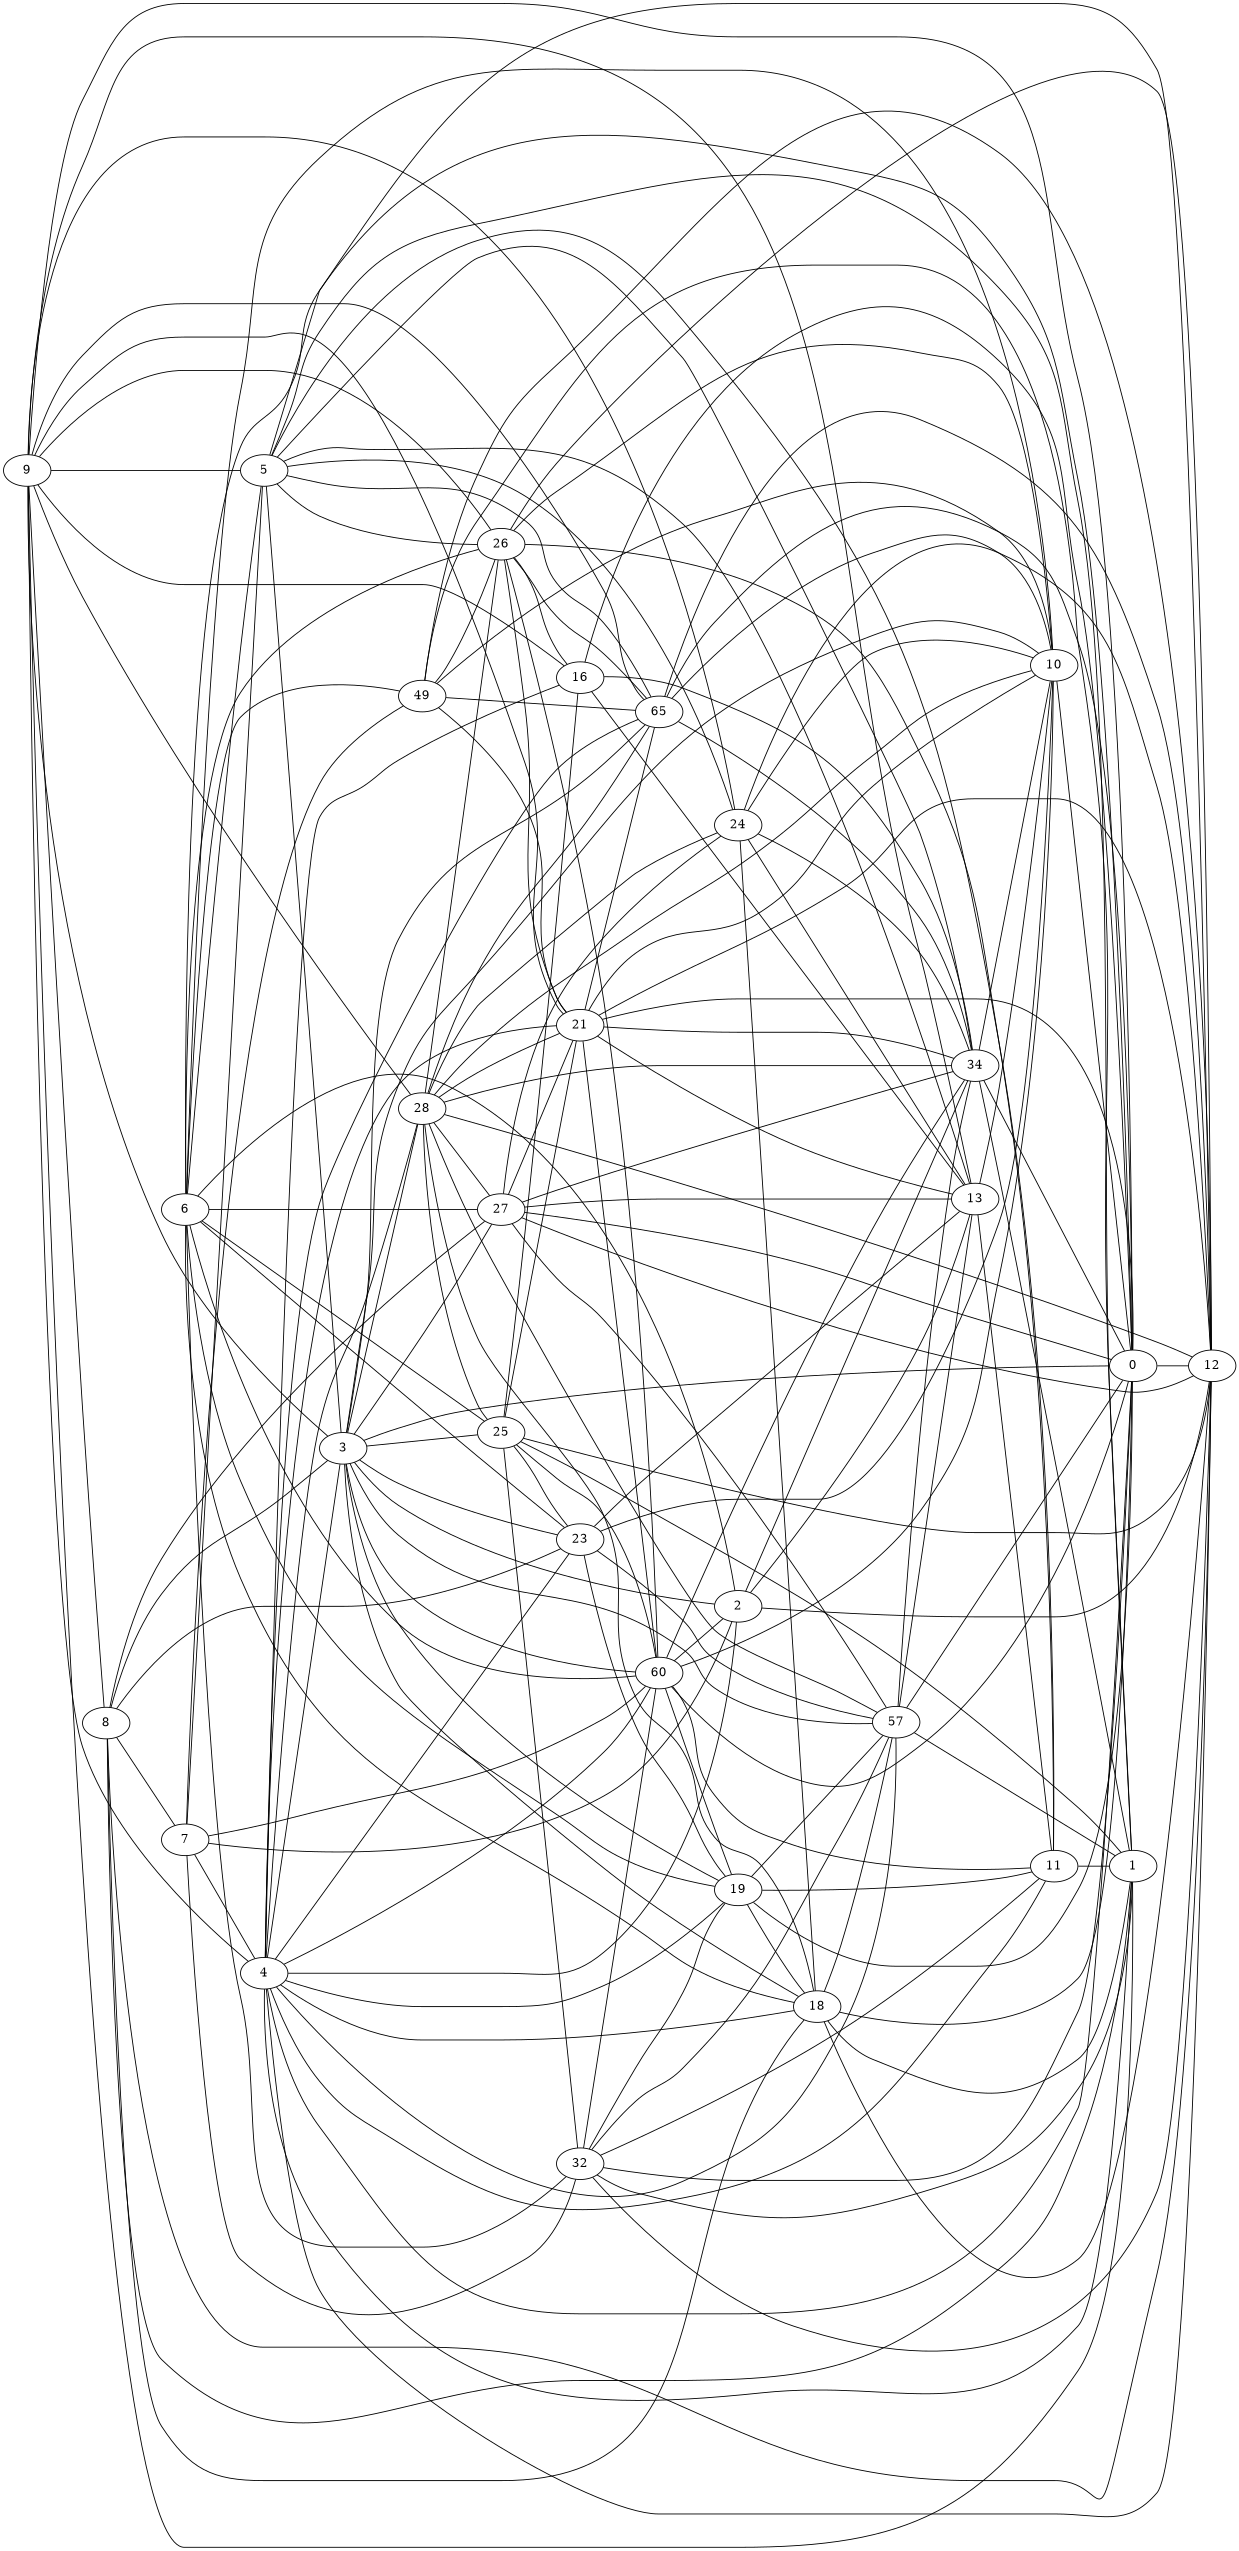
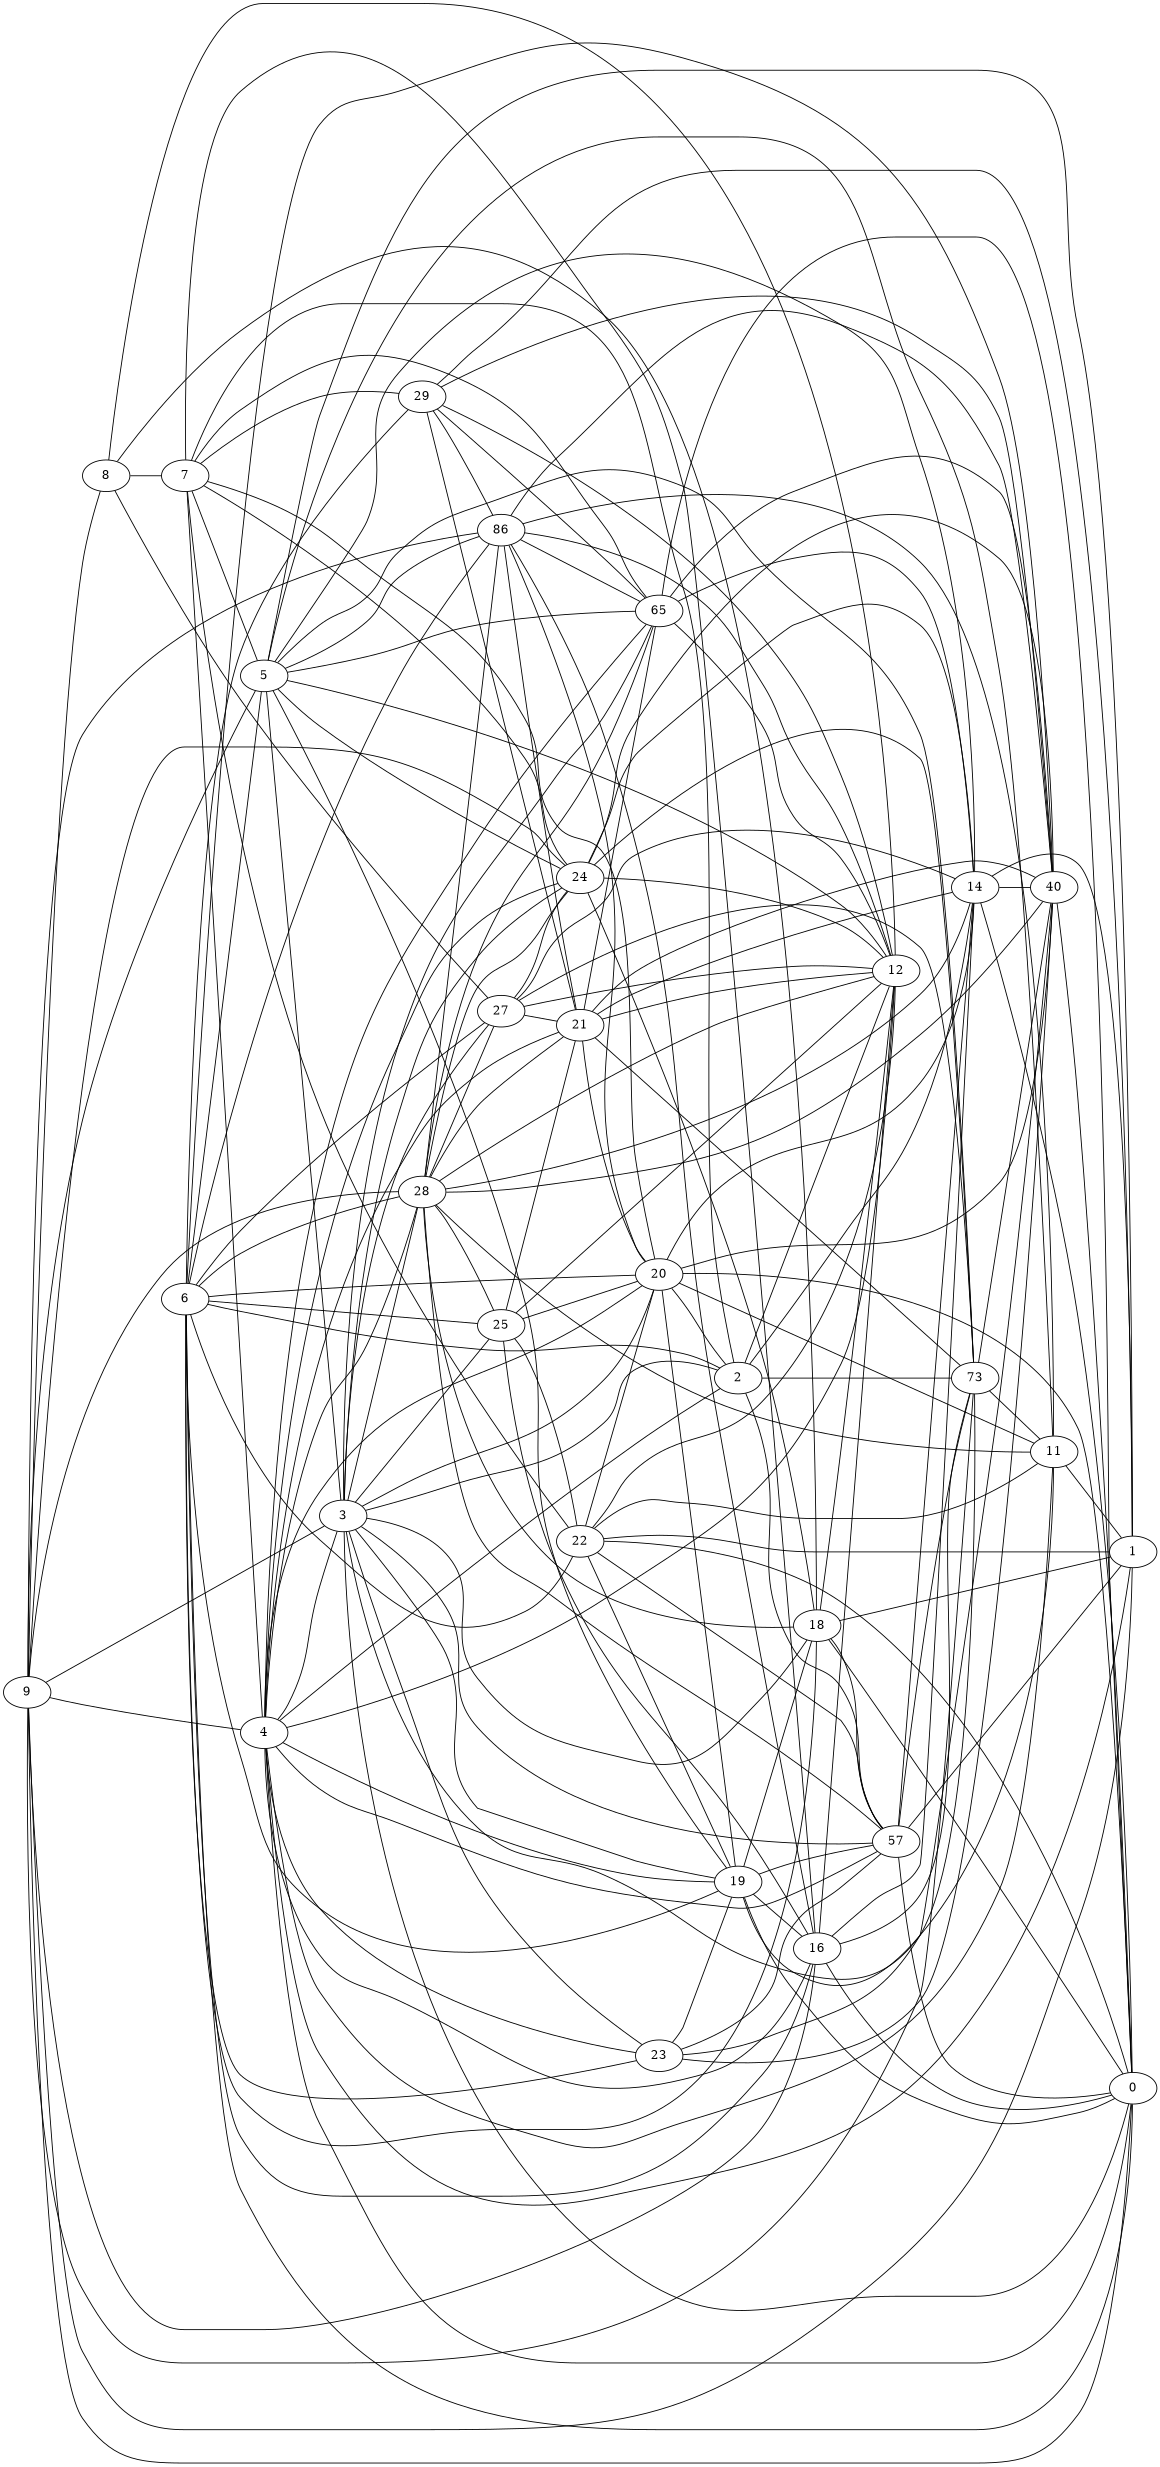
edge "9" -- "65": now "7" -- "65"
edge "9" -- "21": removed
node "26": label "26" -> "86"
edge "7" -- "24": added
node "10": label "10" -> "40"
edge "7" -- "16": added
node "49": label "49" -> "29"
edge "21" -- "0": removed
node "34": label "34" -> "14"
node "13": label "13" -> "73"
edge "28" -- "6": added
edge "5" -- "19": added
edge "27" -- "0": removed
edge "0" -- "12": now "16" -- "12"
edge "28" -- "11": added
edge "27" -- "57": now "2" -- "57"
edge "25" -- "23": removed
edge "3" -- "8": now "3" -- "24"
edge "23" -- "8": removed
edge "25" -- "1": removed
node "60": label "60" -> "20"
edge "19" -- "16": added
edge "4" -- "18": now "4" -- "24"
edge "6" -- "16": added
node "32": label "32" -> "22"
edge "8" -- "1": removed
